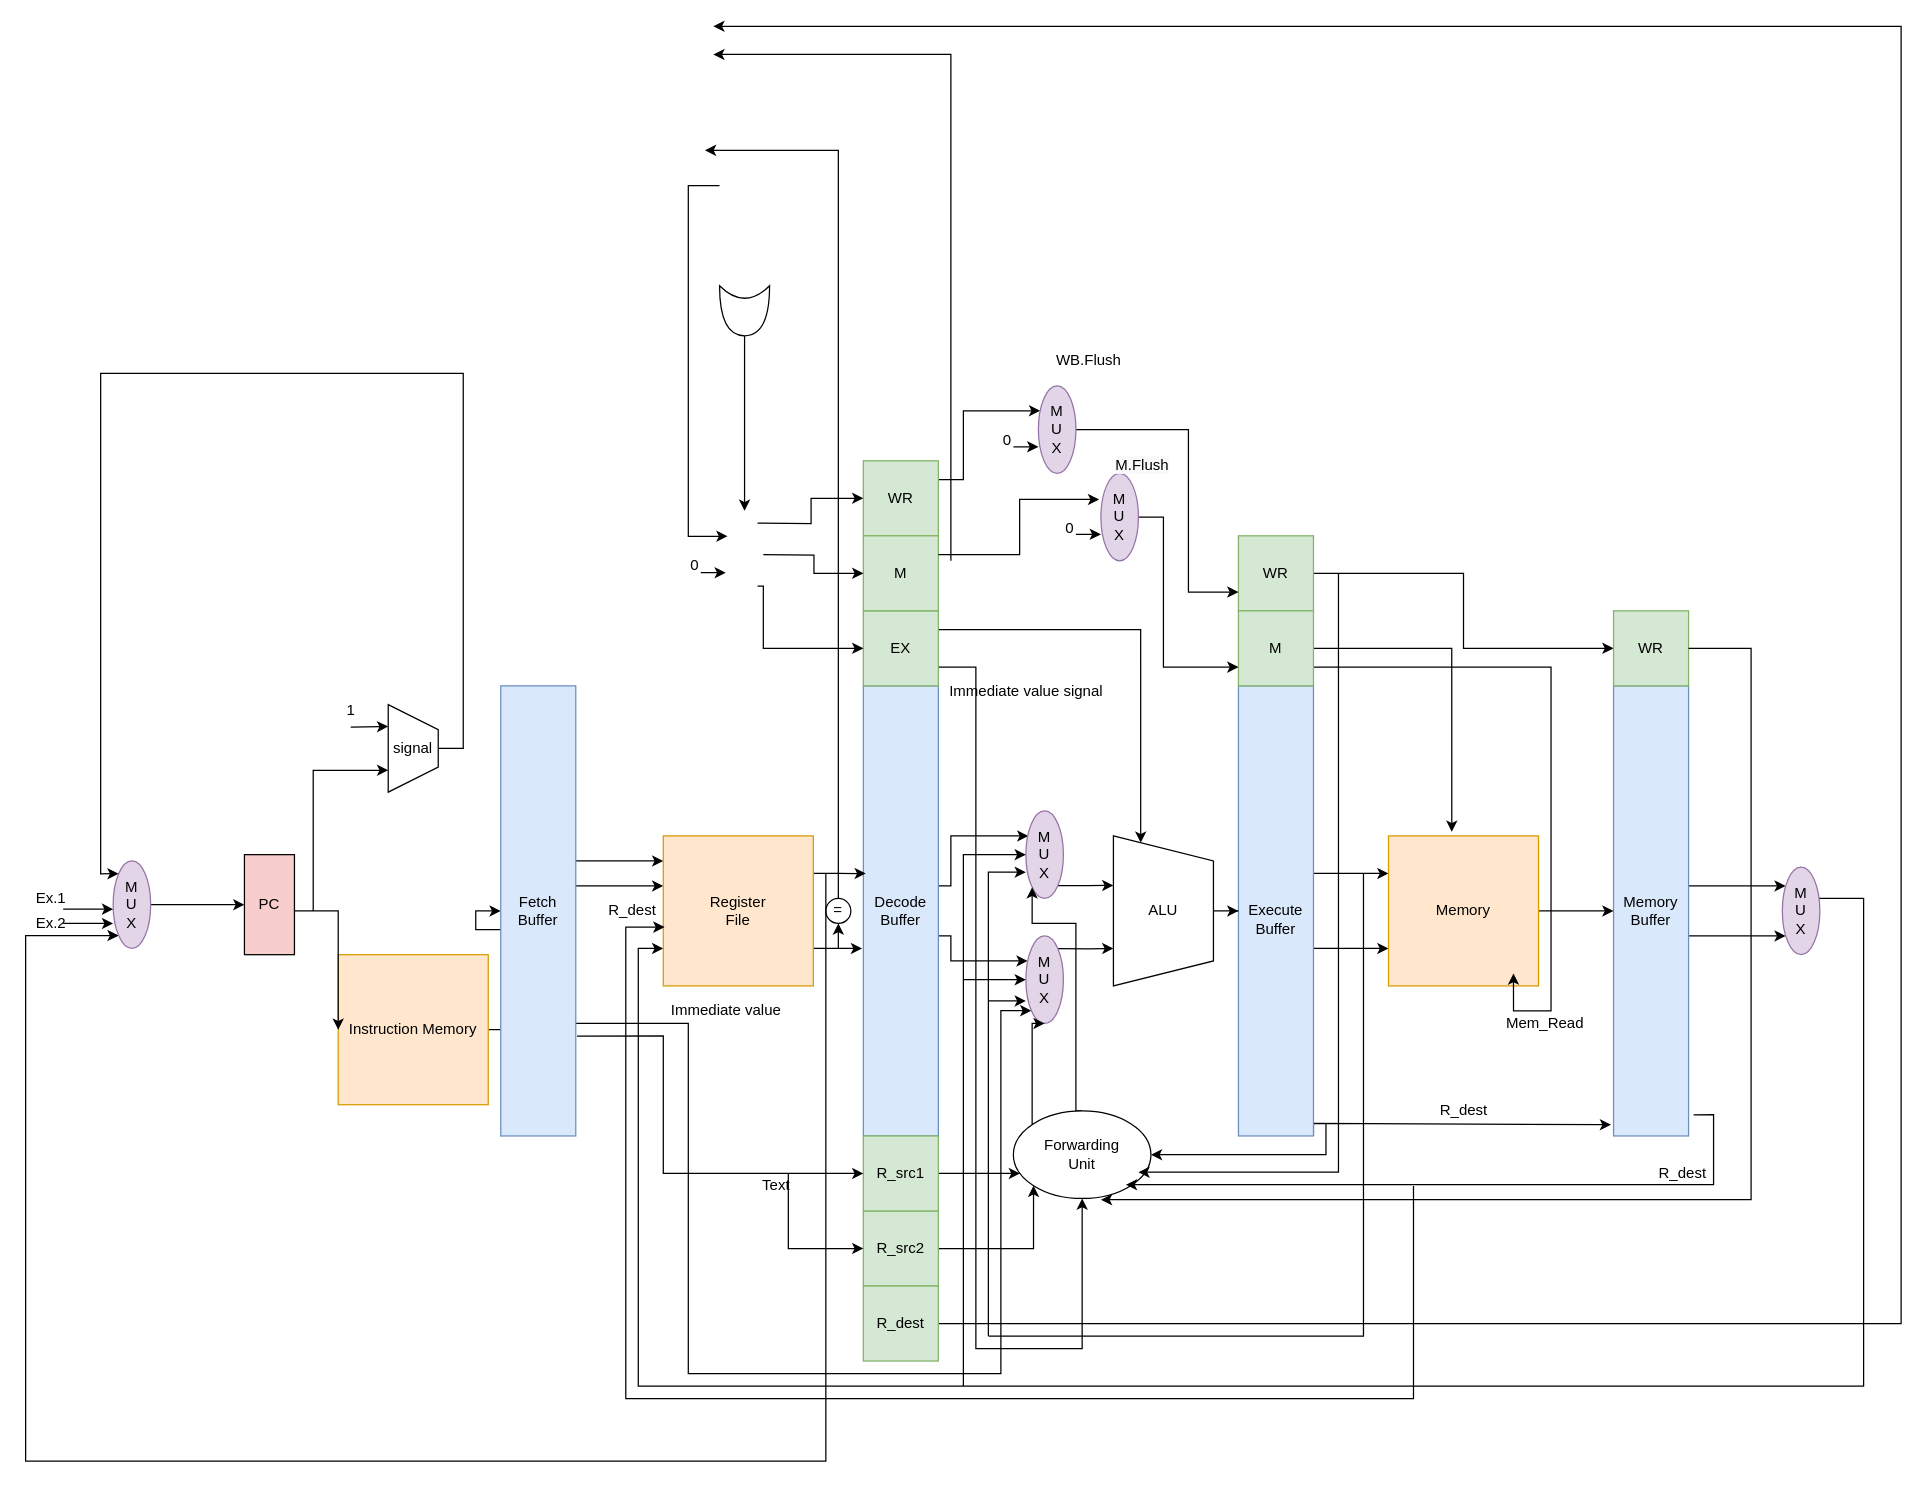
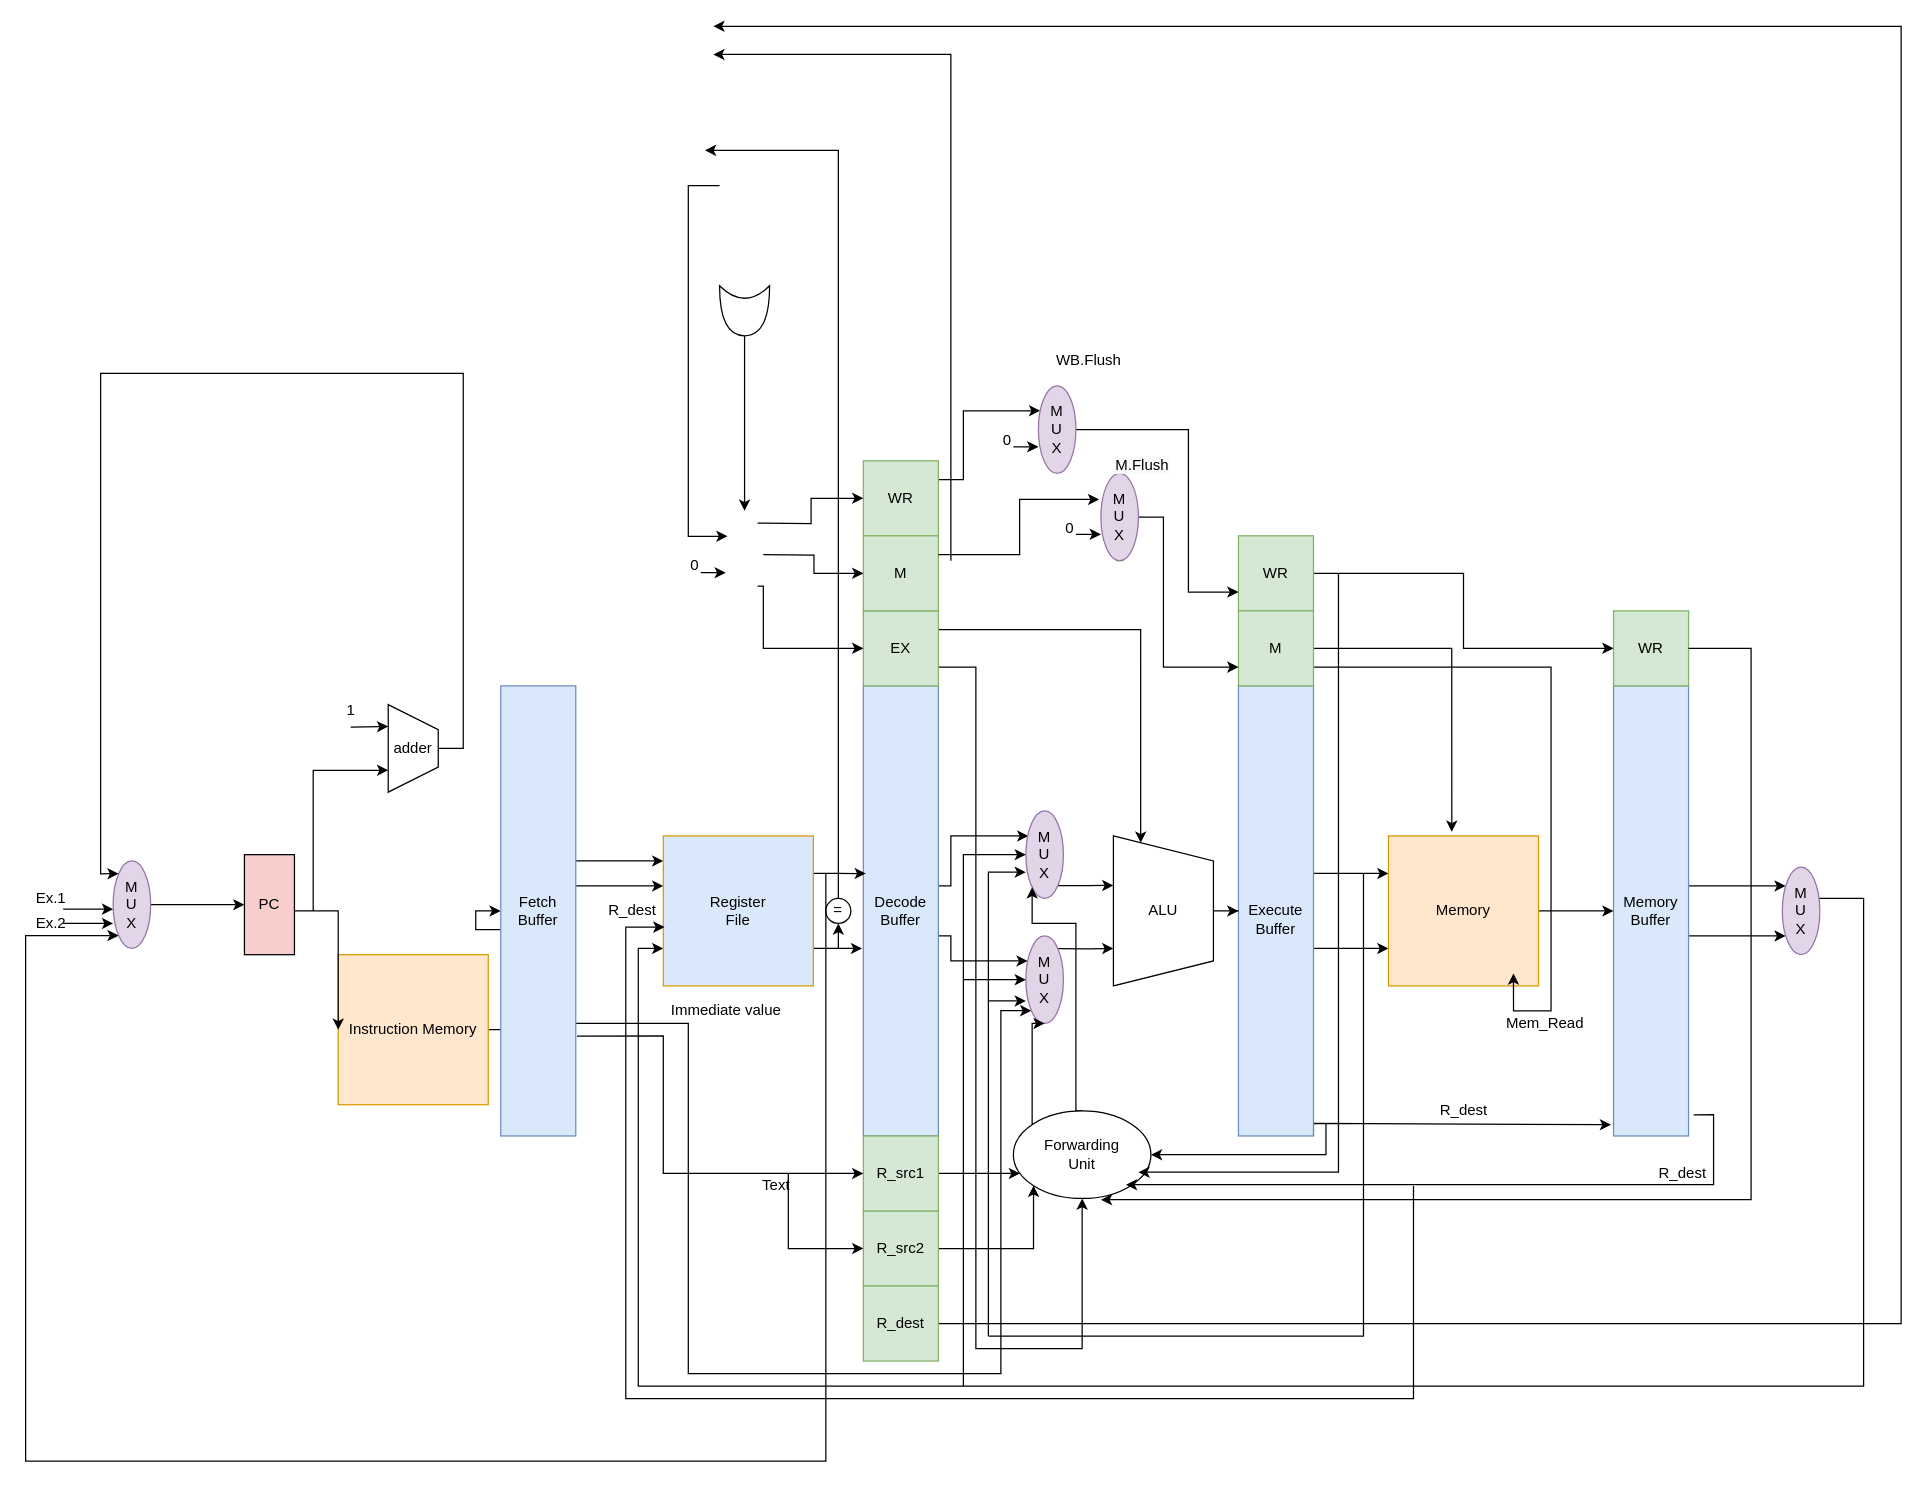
node "Immediate value signal": removed
node "signal": label "signal" -> "adder"
node "Register File": fillcolor #ffe6cc -> #dae8fc
